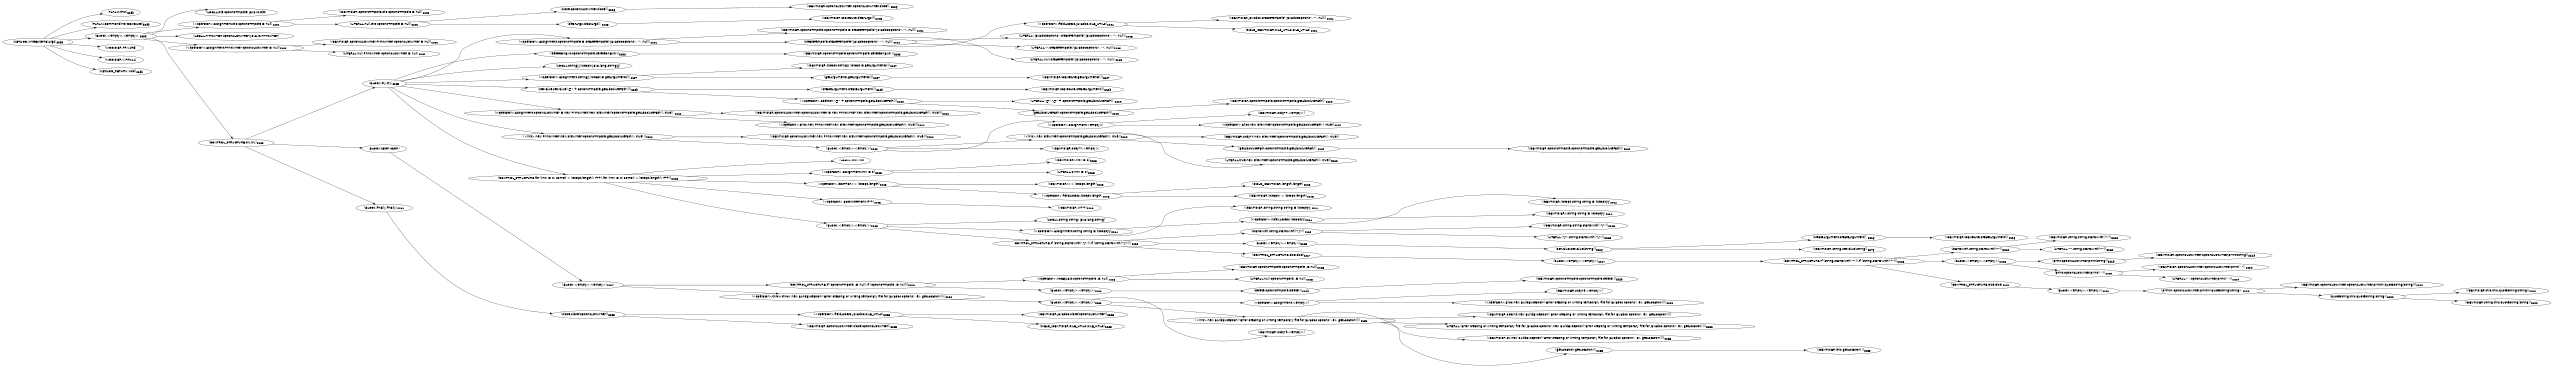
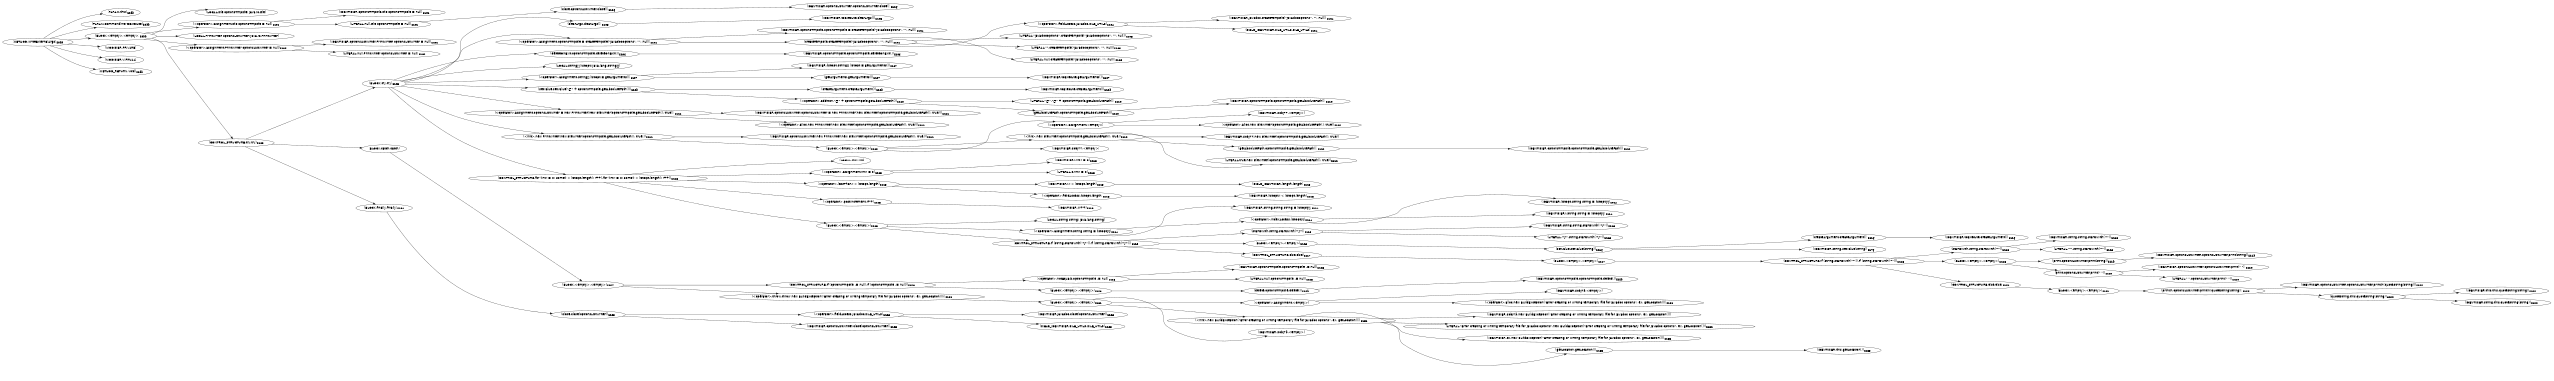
edge "(LITERAL,null,File optionsTmpFile = null)" -> "(clearArgs,clearArgs())": now "(BLOCK,try,try)" -> "(clearArgs,clearArgs())"
edge "(<operator>.fieldAccess,listOpt.length)" -> "(FIELD_IDENTIFIER,length,length)": now "(IDENTIFIER,i,i < listOpt.length)" -> "(FIELD_IDENTIFIER,length,length)"
